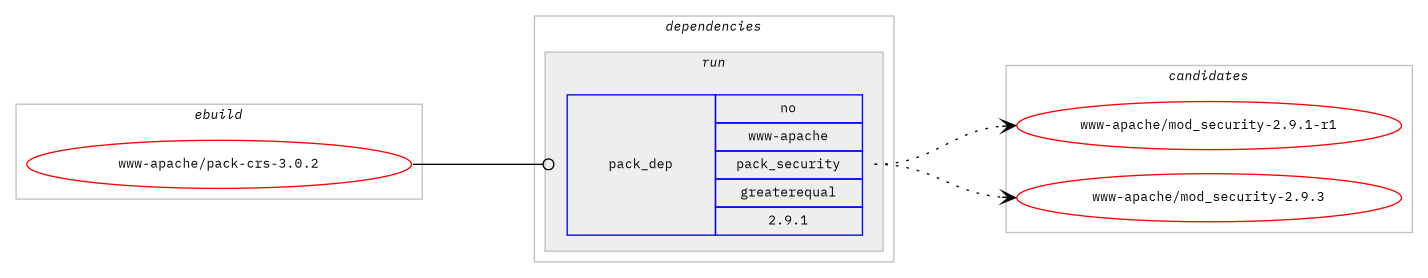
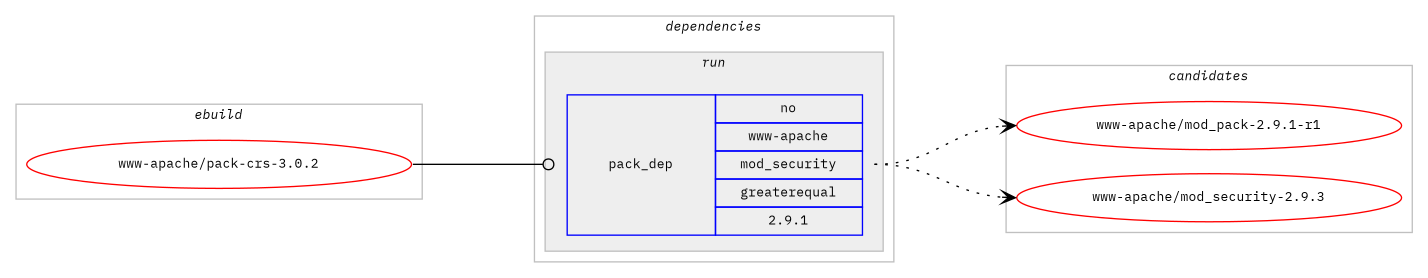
node "www-apache/mod_security-2.9.1-r1": label "www-apache/mod_security-2.9.1-r1" -> "www-apache/mod_pack-2.9.1-r1"
node "pack_dep": text "pack_security" -> "mod_security"
